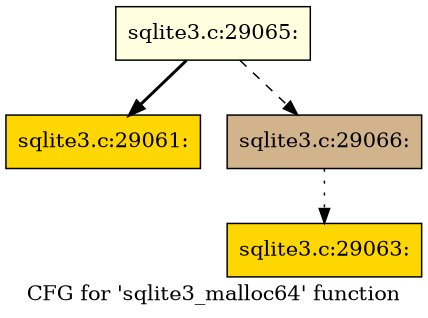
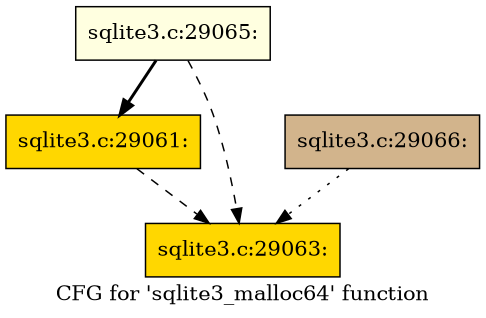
edge "sqlite3.c:29065:" -> "sqlite3.c:29066:": now "sqlite3.c:29065:" -> "sqlite3.c:29063:"
edge "sqlite3.c:29061:" -> "sqlite3.c:29063:": added
